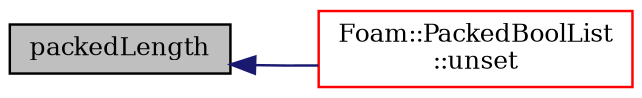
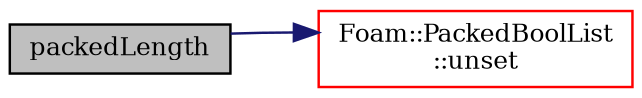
edge "Foam::PackedBoolList ::unset" -> "packedLength": reversed
